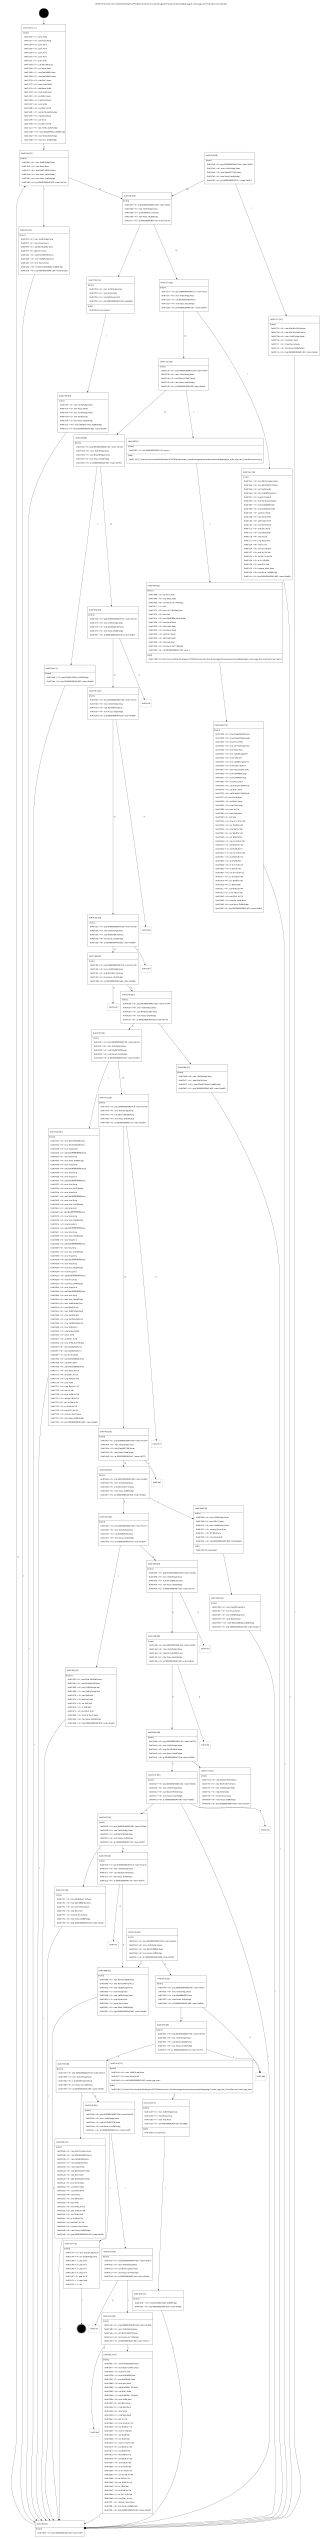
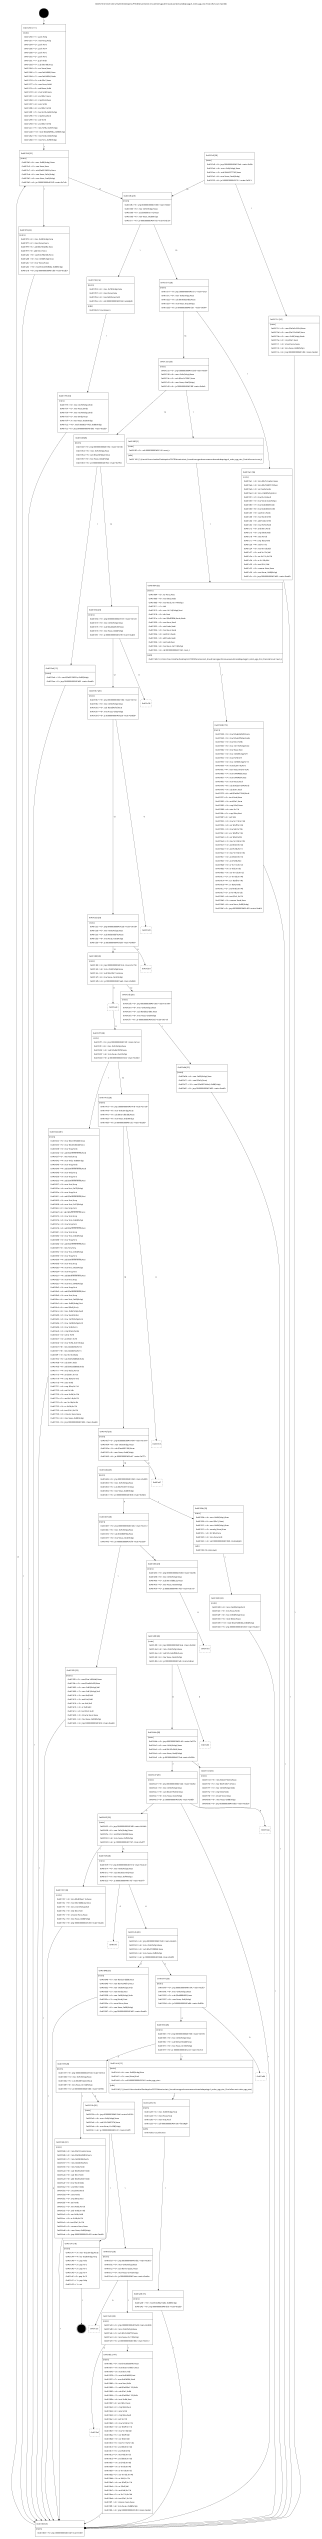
edge "0x4013db [28]" -> "0x4013f7 [28]": now "0x401aa8" -> "0x4013f7 [28]"
edge "0x401483 [28]" -> "0x40149f [28]": removed, label "8"
edge "0x40150f [28]" -> "0x401848 [36]": now "0x40150f [28]" -> "0x40152b [28]"
edge "0x401563 [28]" -> "0x401a84": now "0x401563 [28]" -> "0x401a1d [12]"
